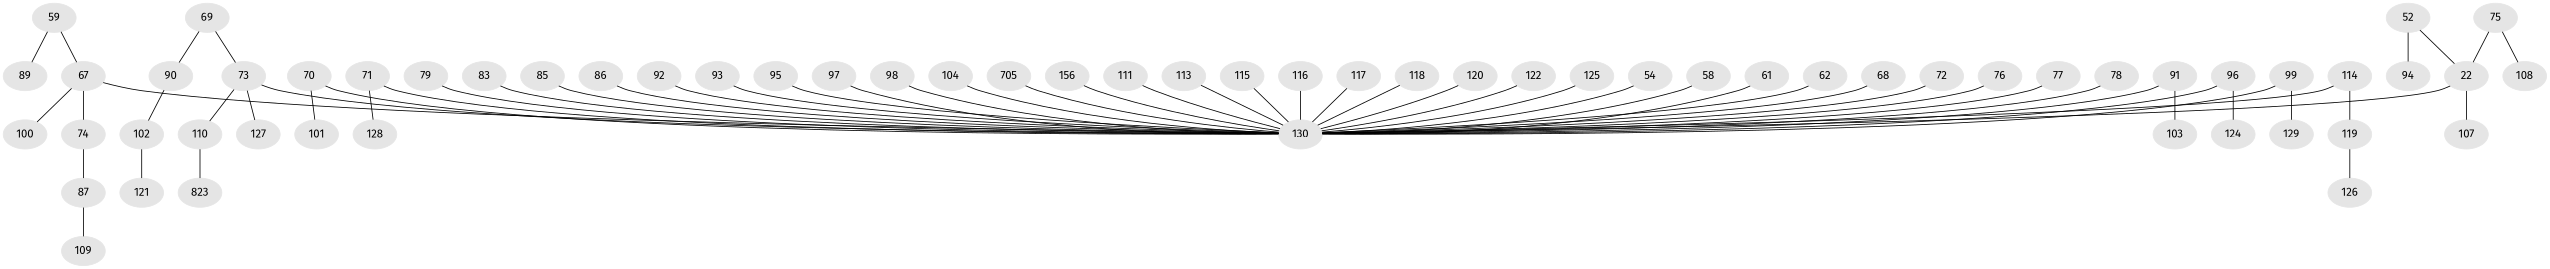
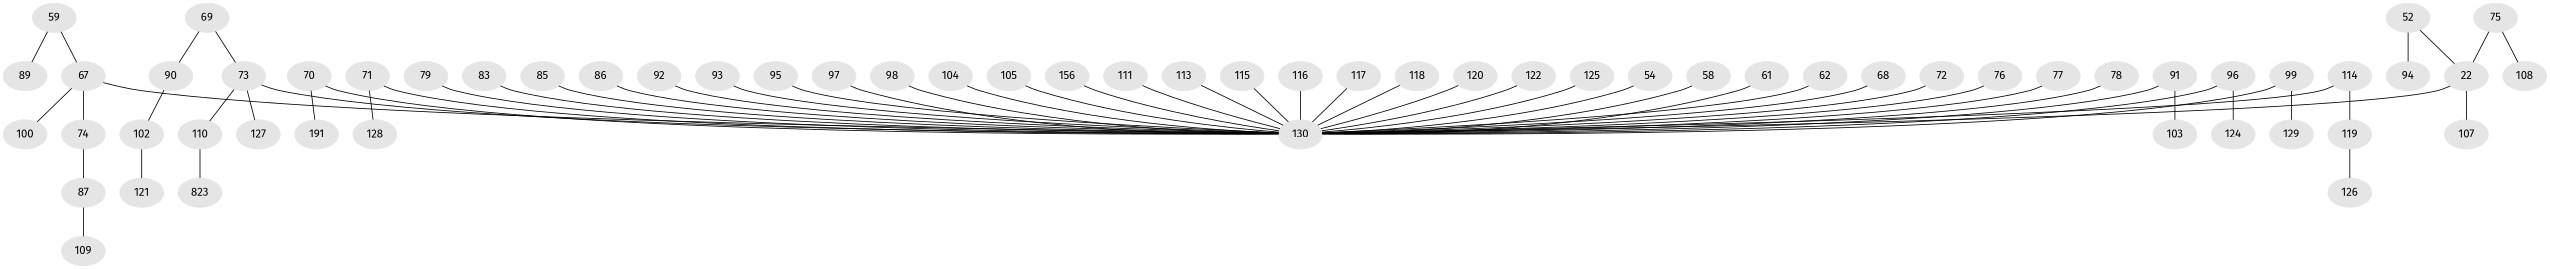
node "705": label "705" -> "105"
node "101": label "101" -> "191"
